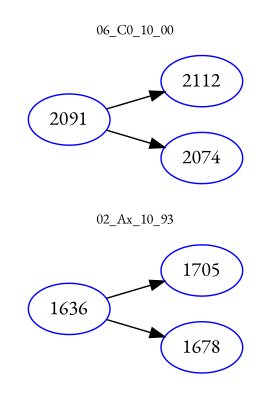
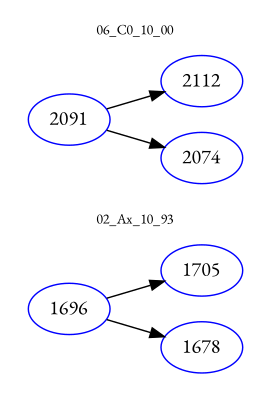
node "1636": label "1636" -> "1696"
